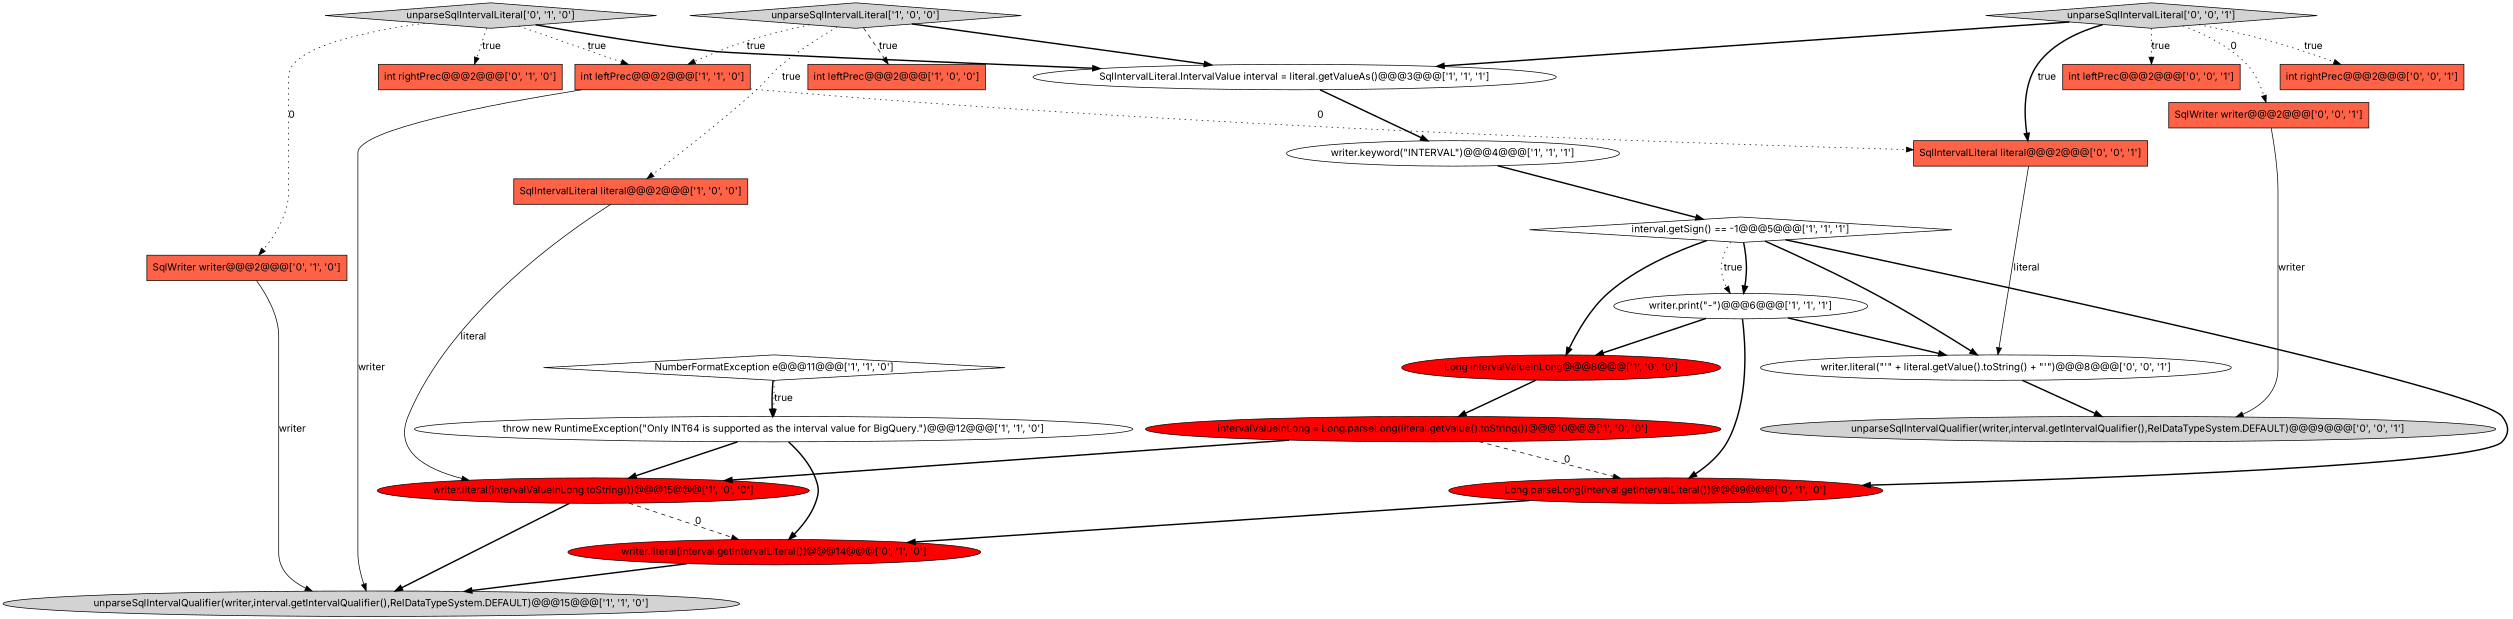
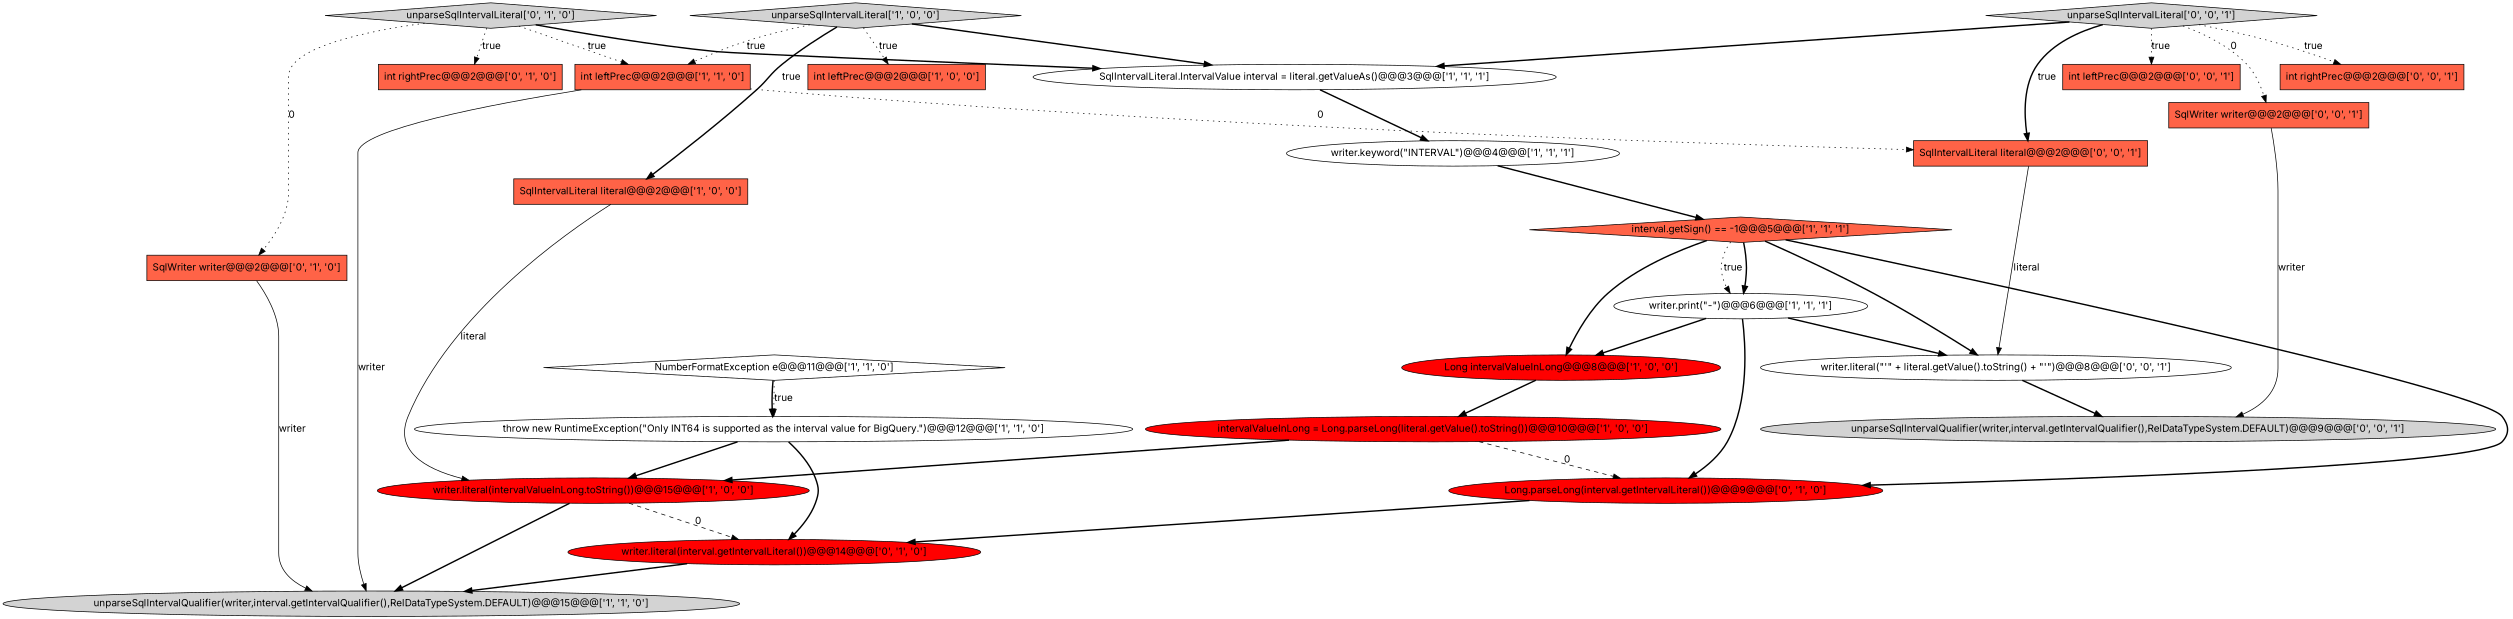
edge "unparseSqlIntervalLiteral['1', '0', '0']" -> "int leftPrec@@@2@@@['1', '0', '0']": style dashed -> dotted
edge "unparseSqlIntervalLiteral['1', '0', '0']" -> "SqlIntervalLiteral literal@@@2@@@['1', '0', '0']": style dotted -> bold
node "interval.getSign() == -1@@@5@@@['1', '1', '1']": fillcolor white -> tomato
